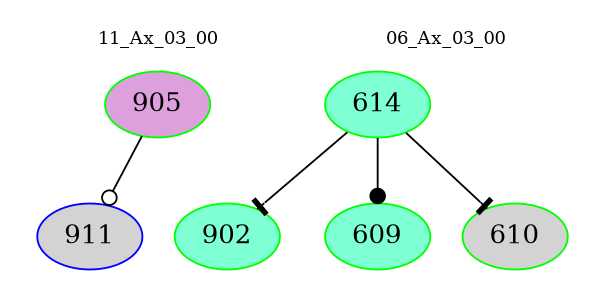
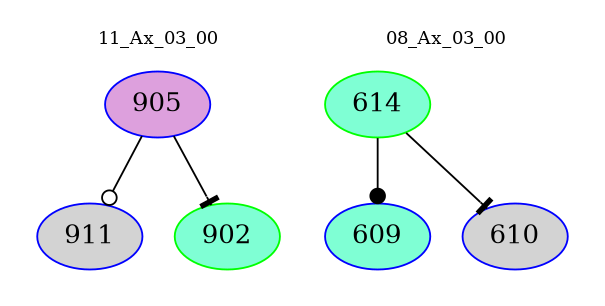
cluster "06_Ax_03_00": label "06_Ax_03_00" -> "08_Ax_03_00"
node "905": color green -> blue
edge "614" -> "902": now "905" -> "902"
node "609": color green -> blue
node "610": color green -> blue
